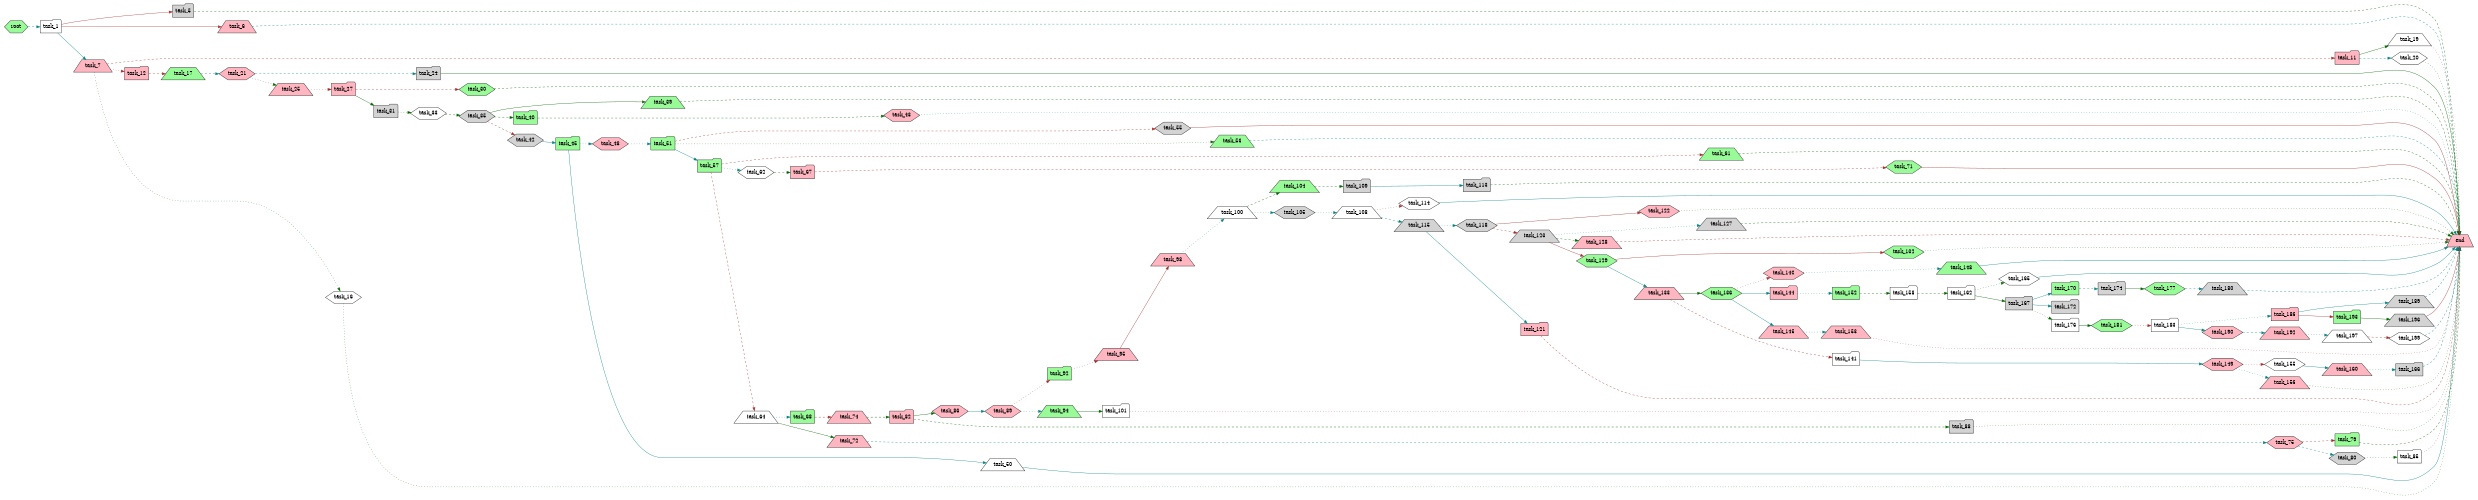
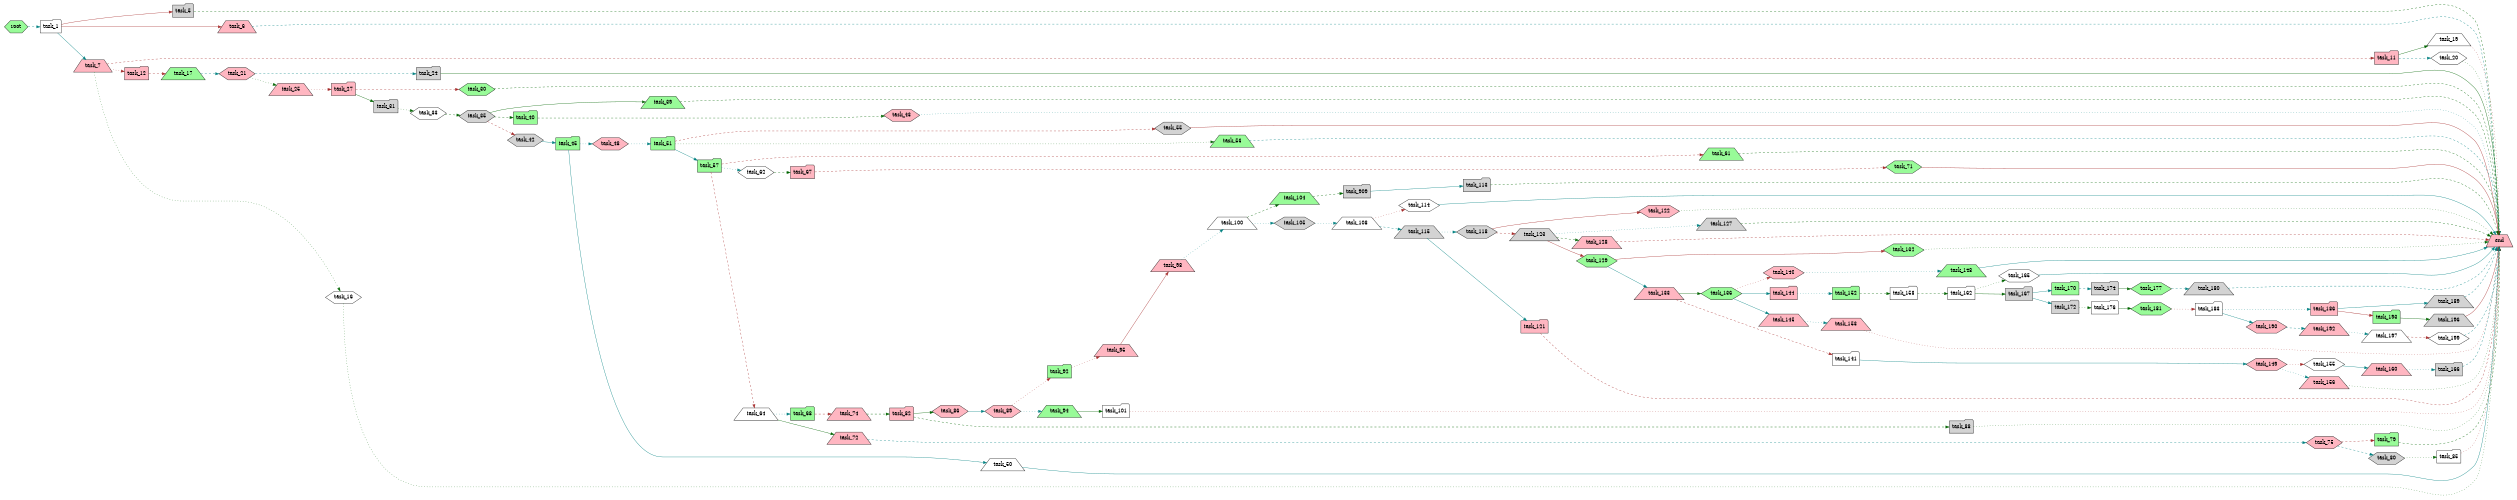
node "task_109": label "task_109" -> "task_909"
edge "task_167" -> "task_176": now "task_172" -> "task_176"
